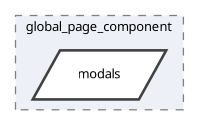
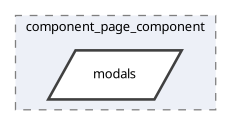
cluster "global_page_component": label "global_page_component" -> "component_page_component"
